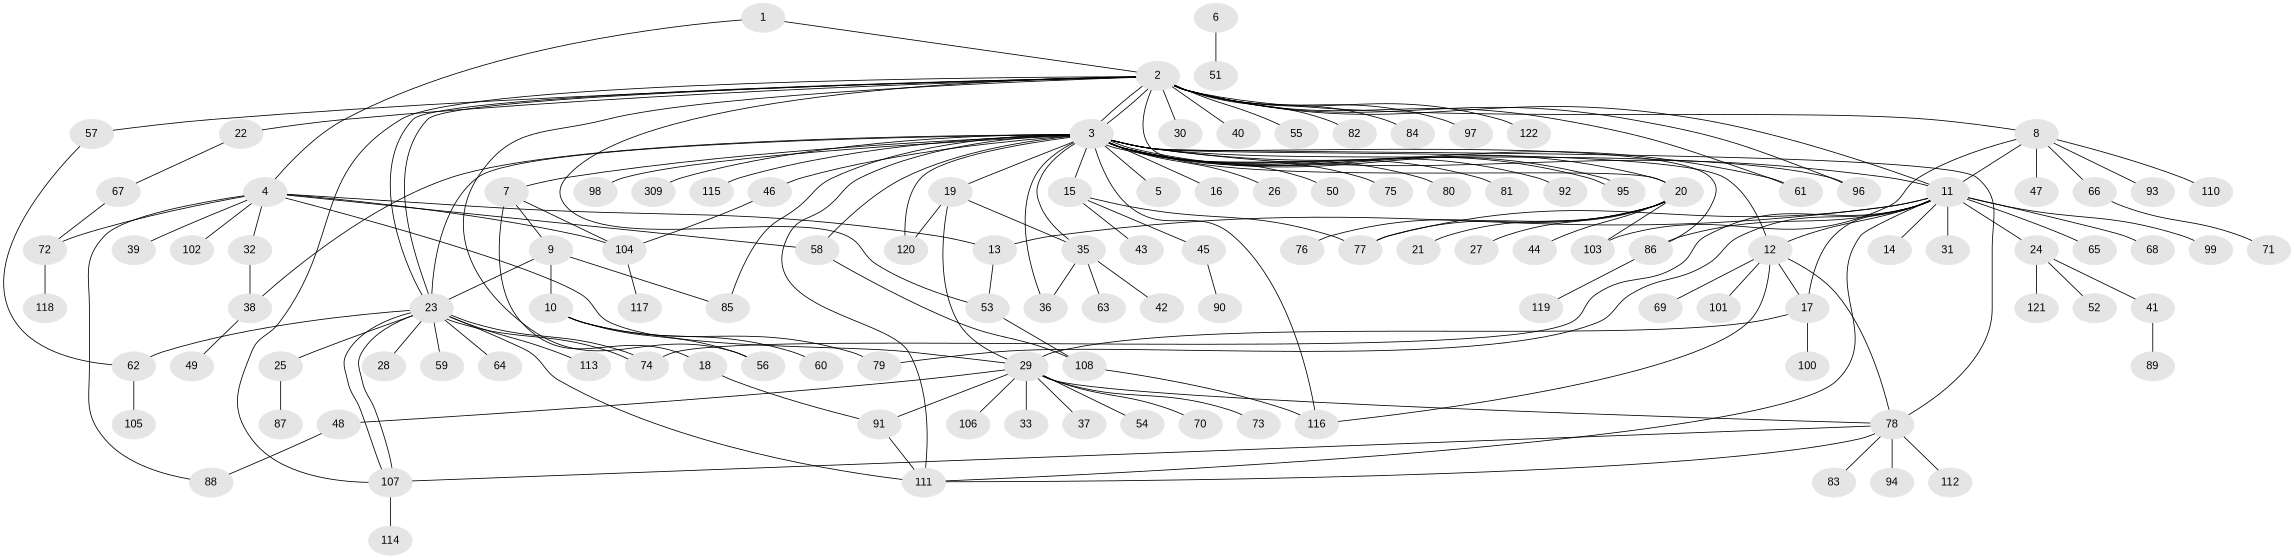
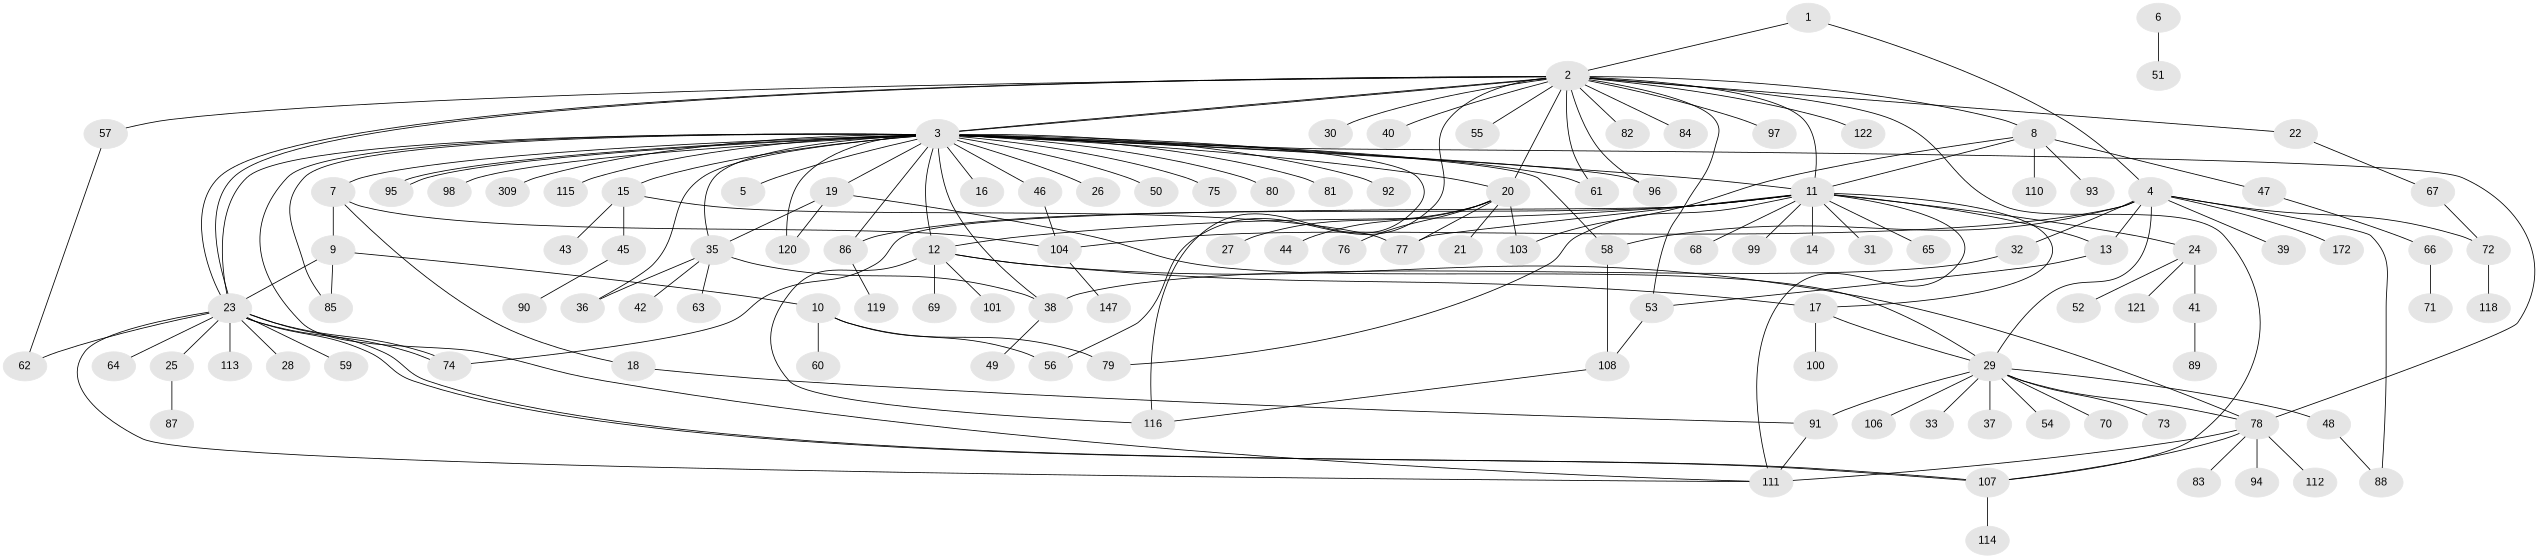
edge "8" -- "66": now "47" -- "66"
node "102": label "102" -> "172"
edge "35" -- "38": added
node "117": label "117" -> "147"
node "105": removed
